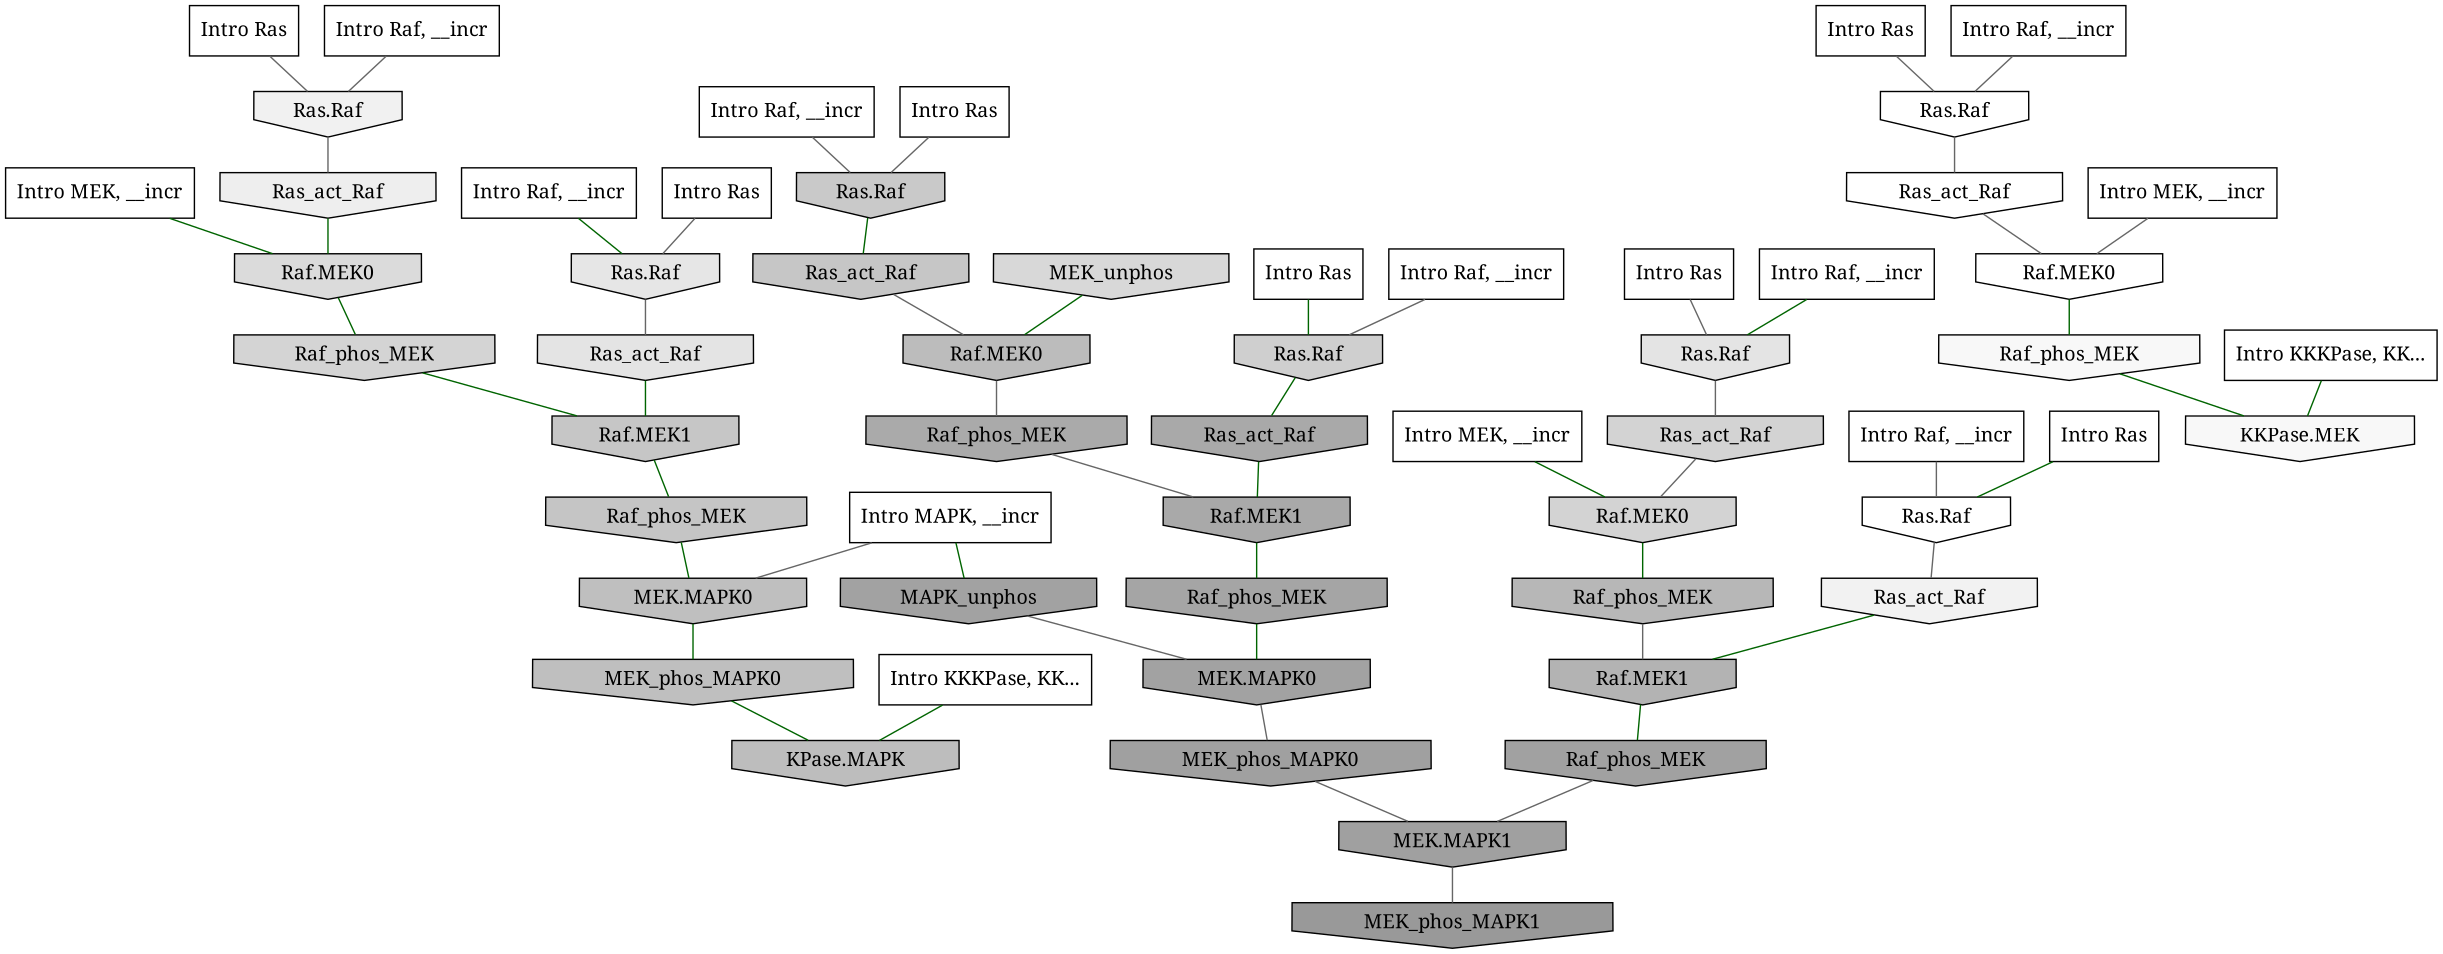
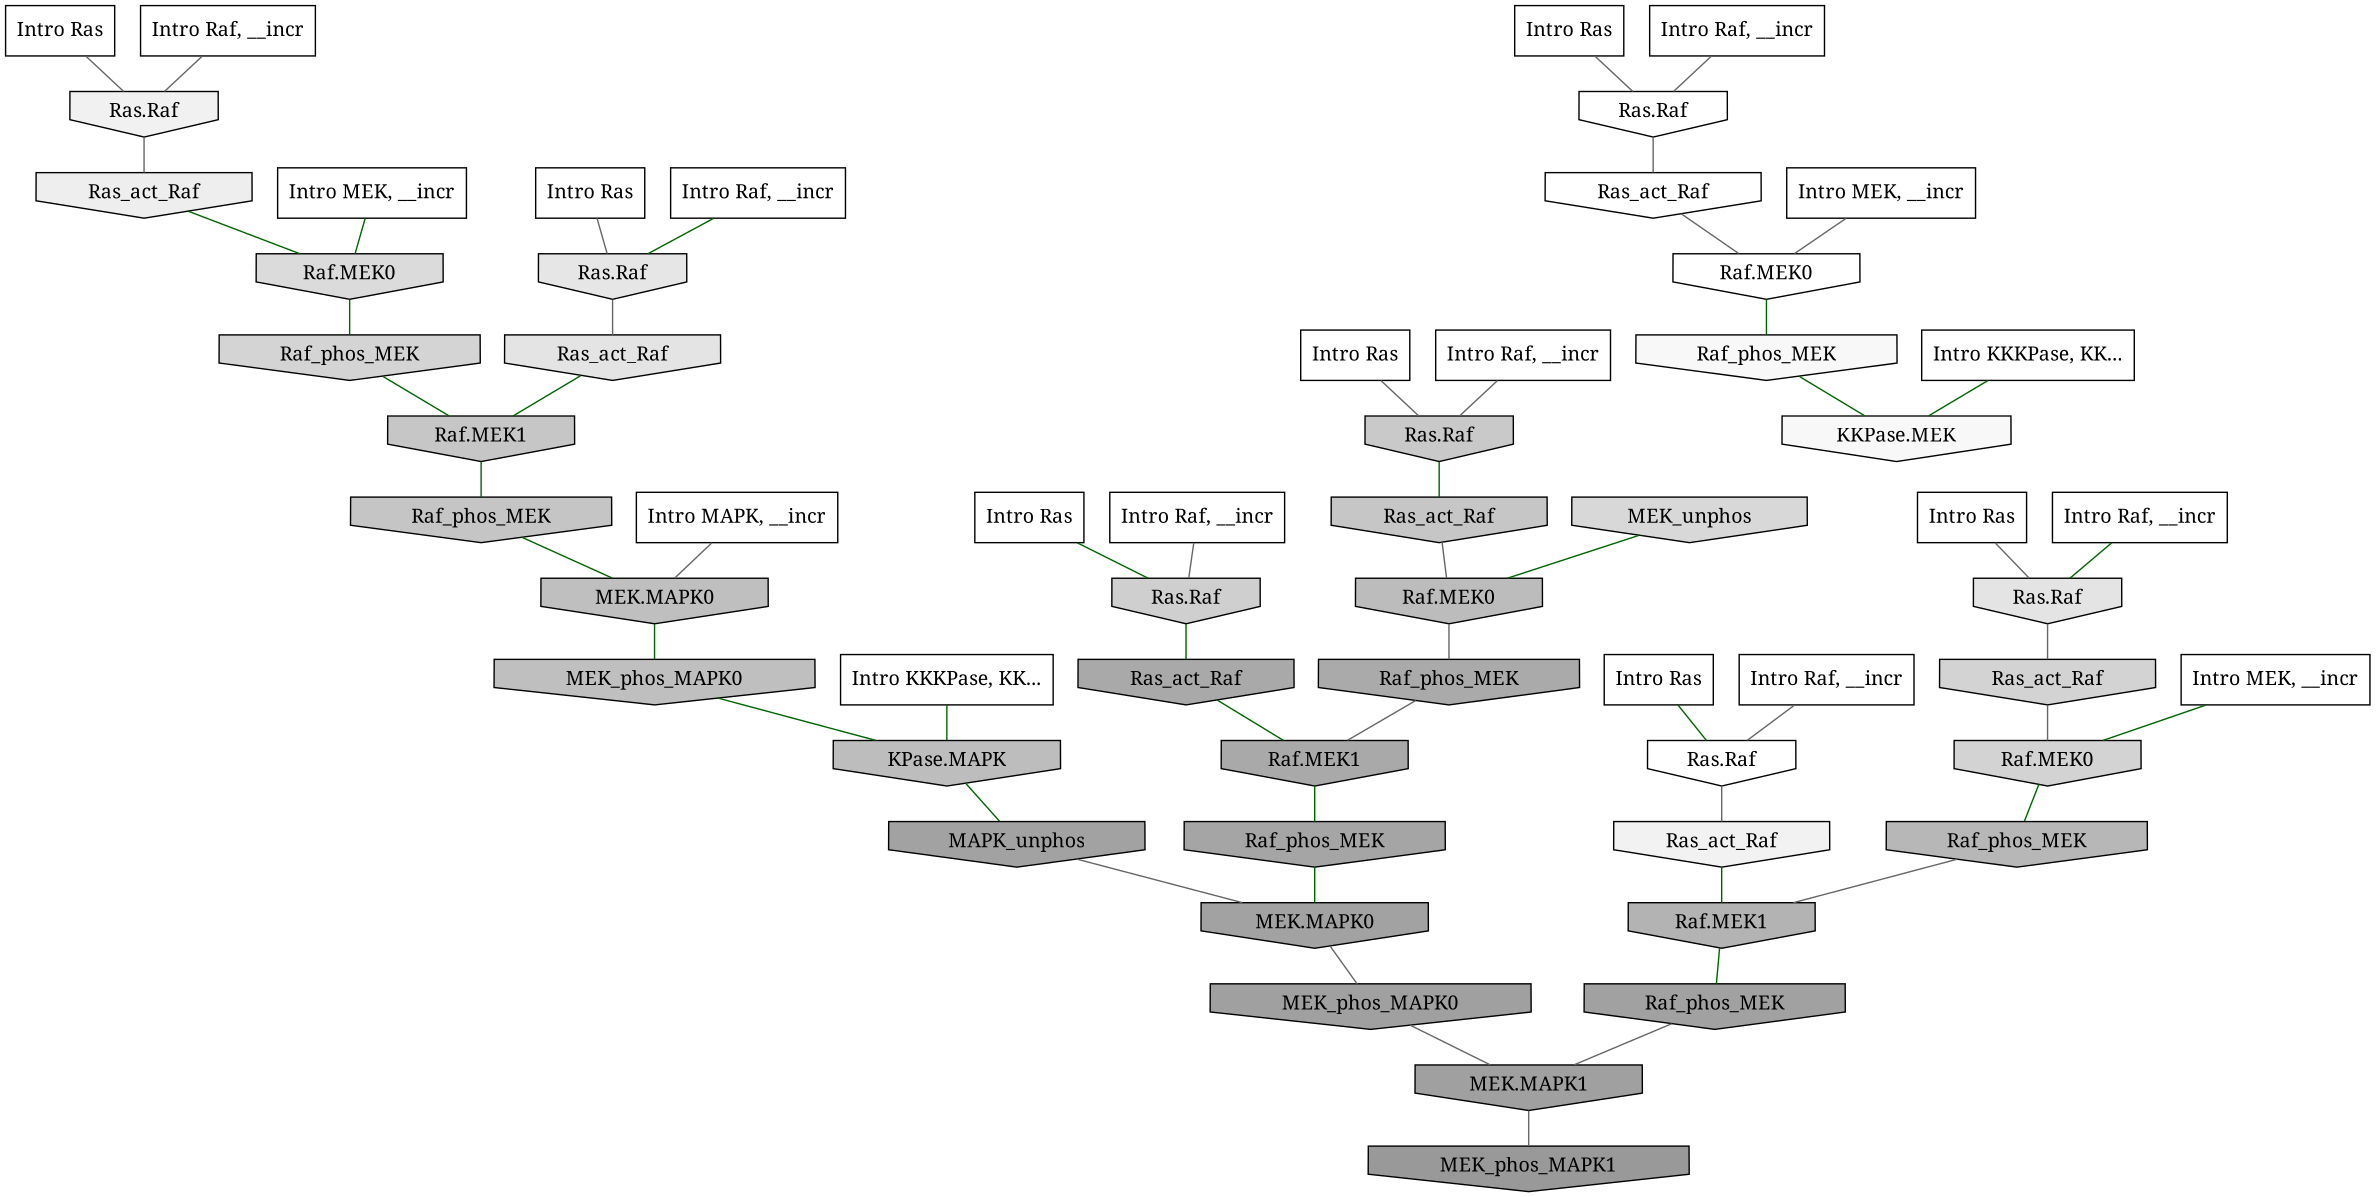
edge "Intro MAPK, __incr" -- "MAPK_unphos": now "KPase.MAPK" -- "MAPK_unphos"
